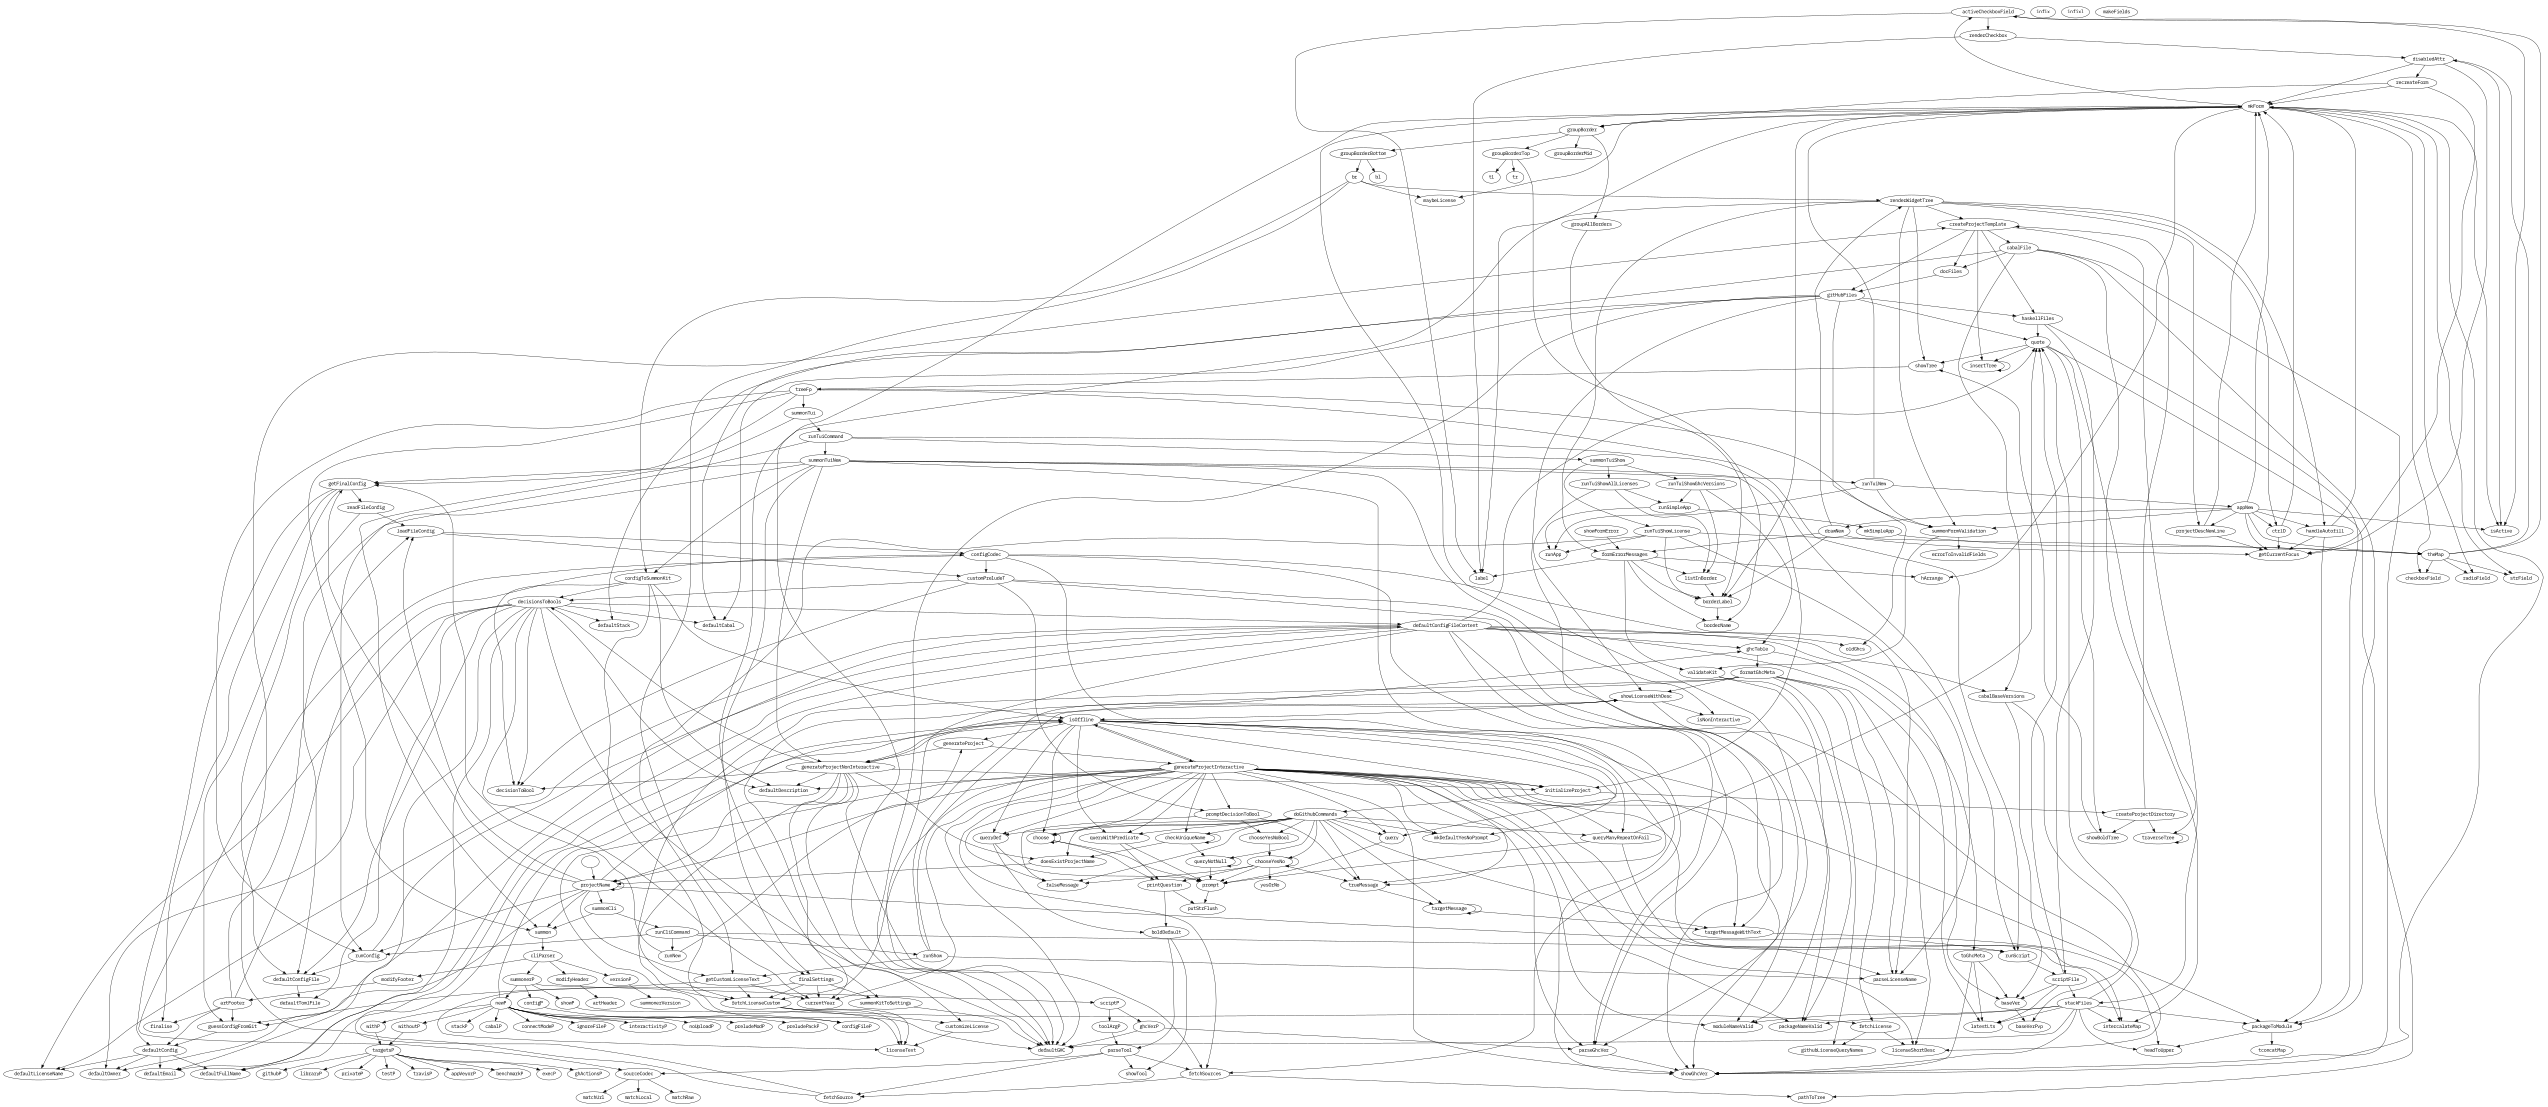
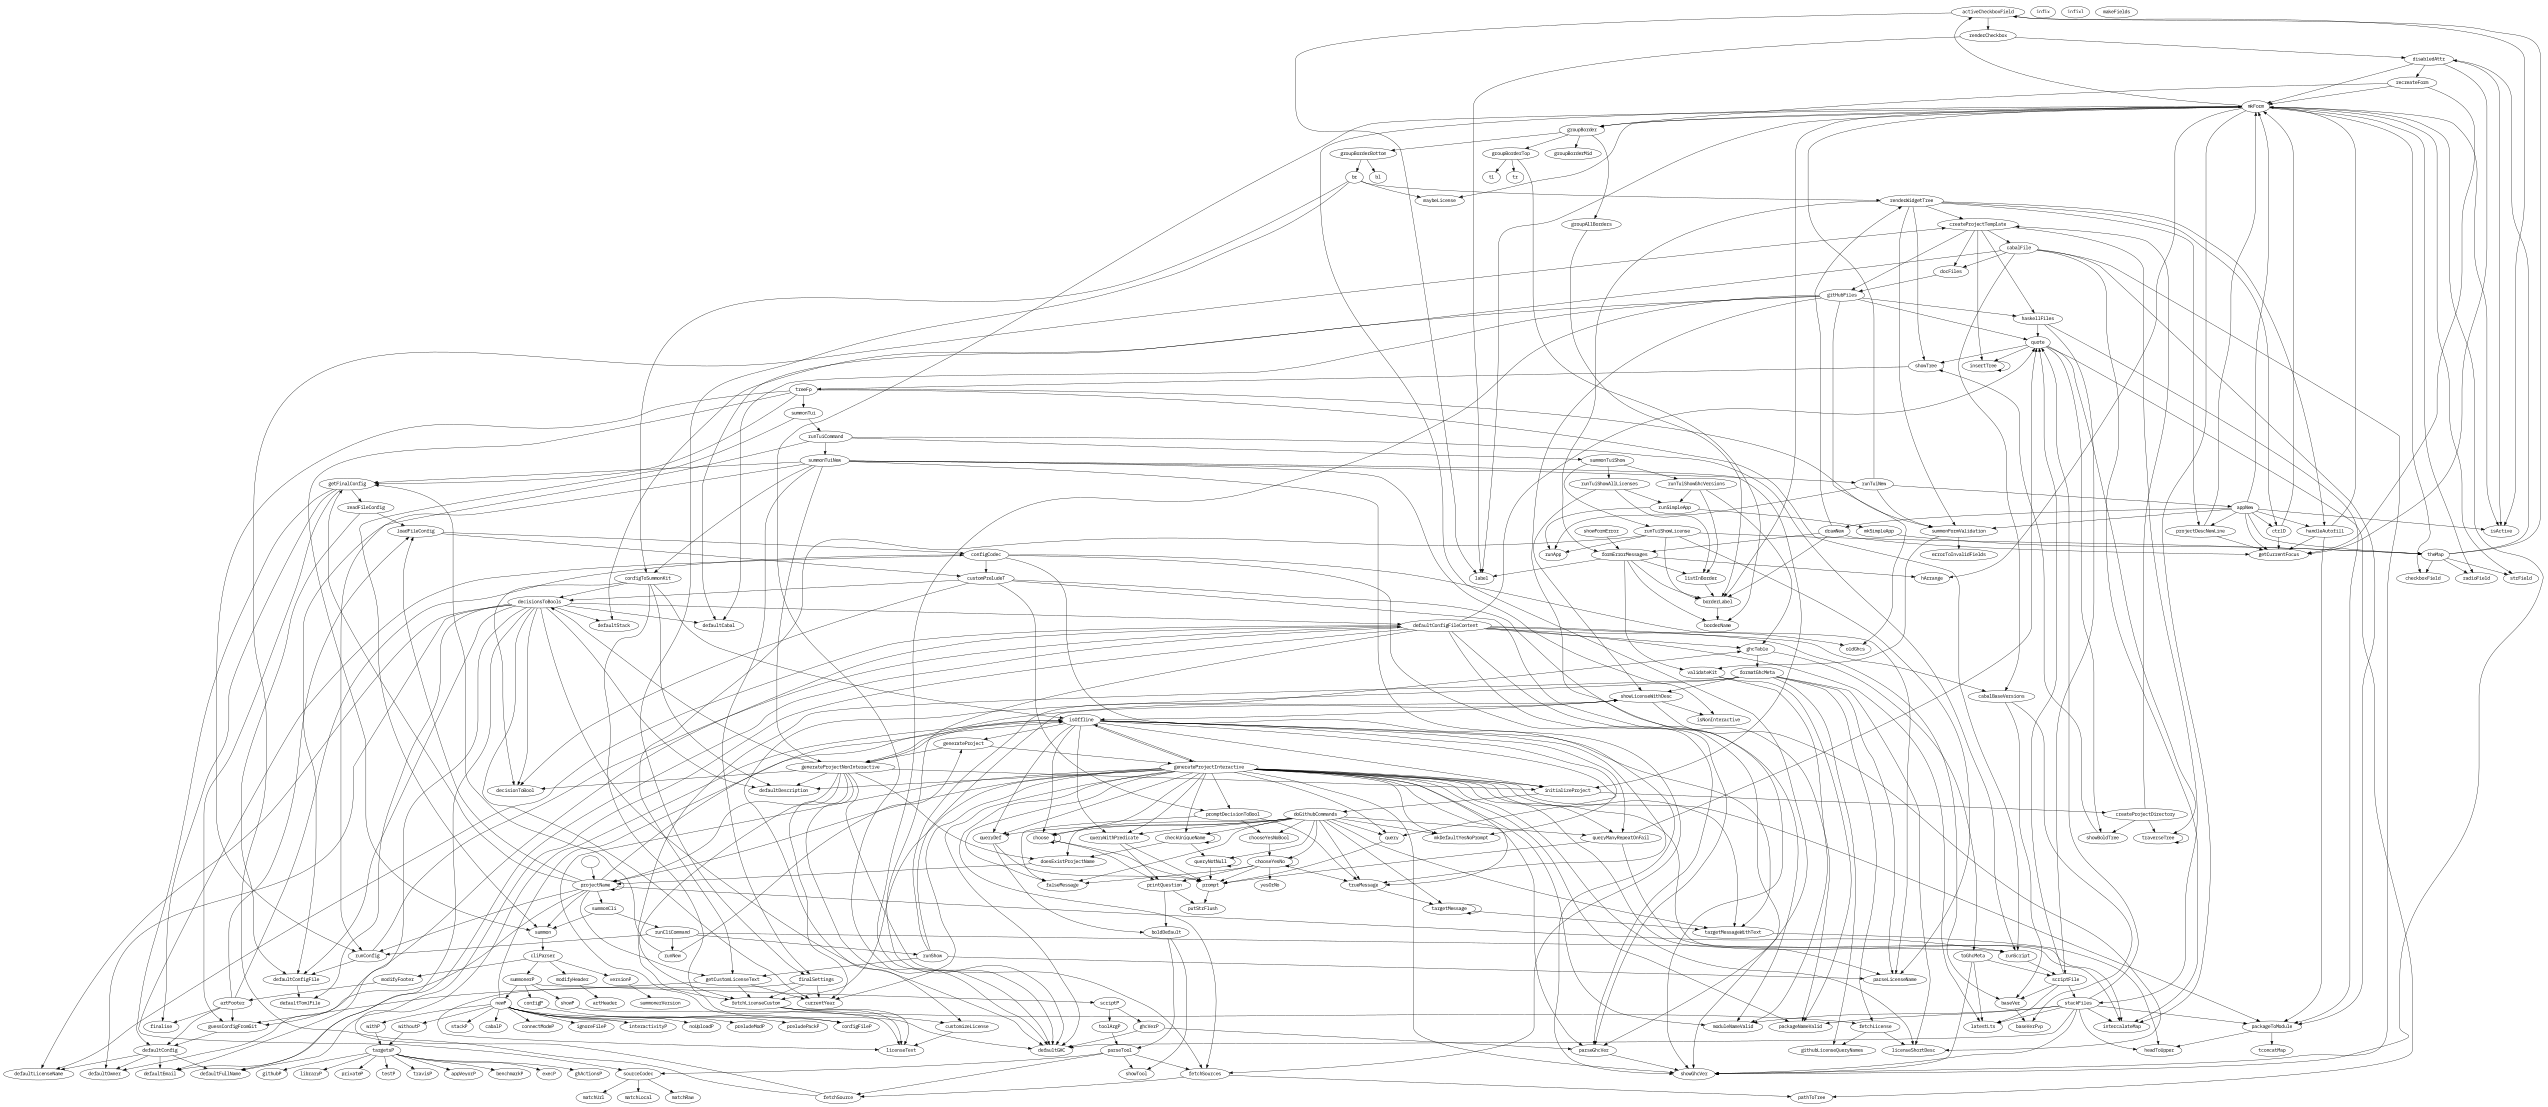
edge "mkForm" -> "intercalateMap": added
edge "toGhcMeta" -> "baseVer": now "toGhcMeta" -> "scriptFile"
node "summonKitToSettings": removed
